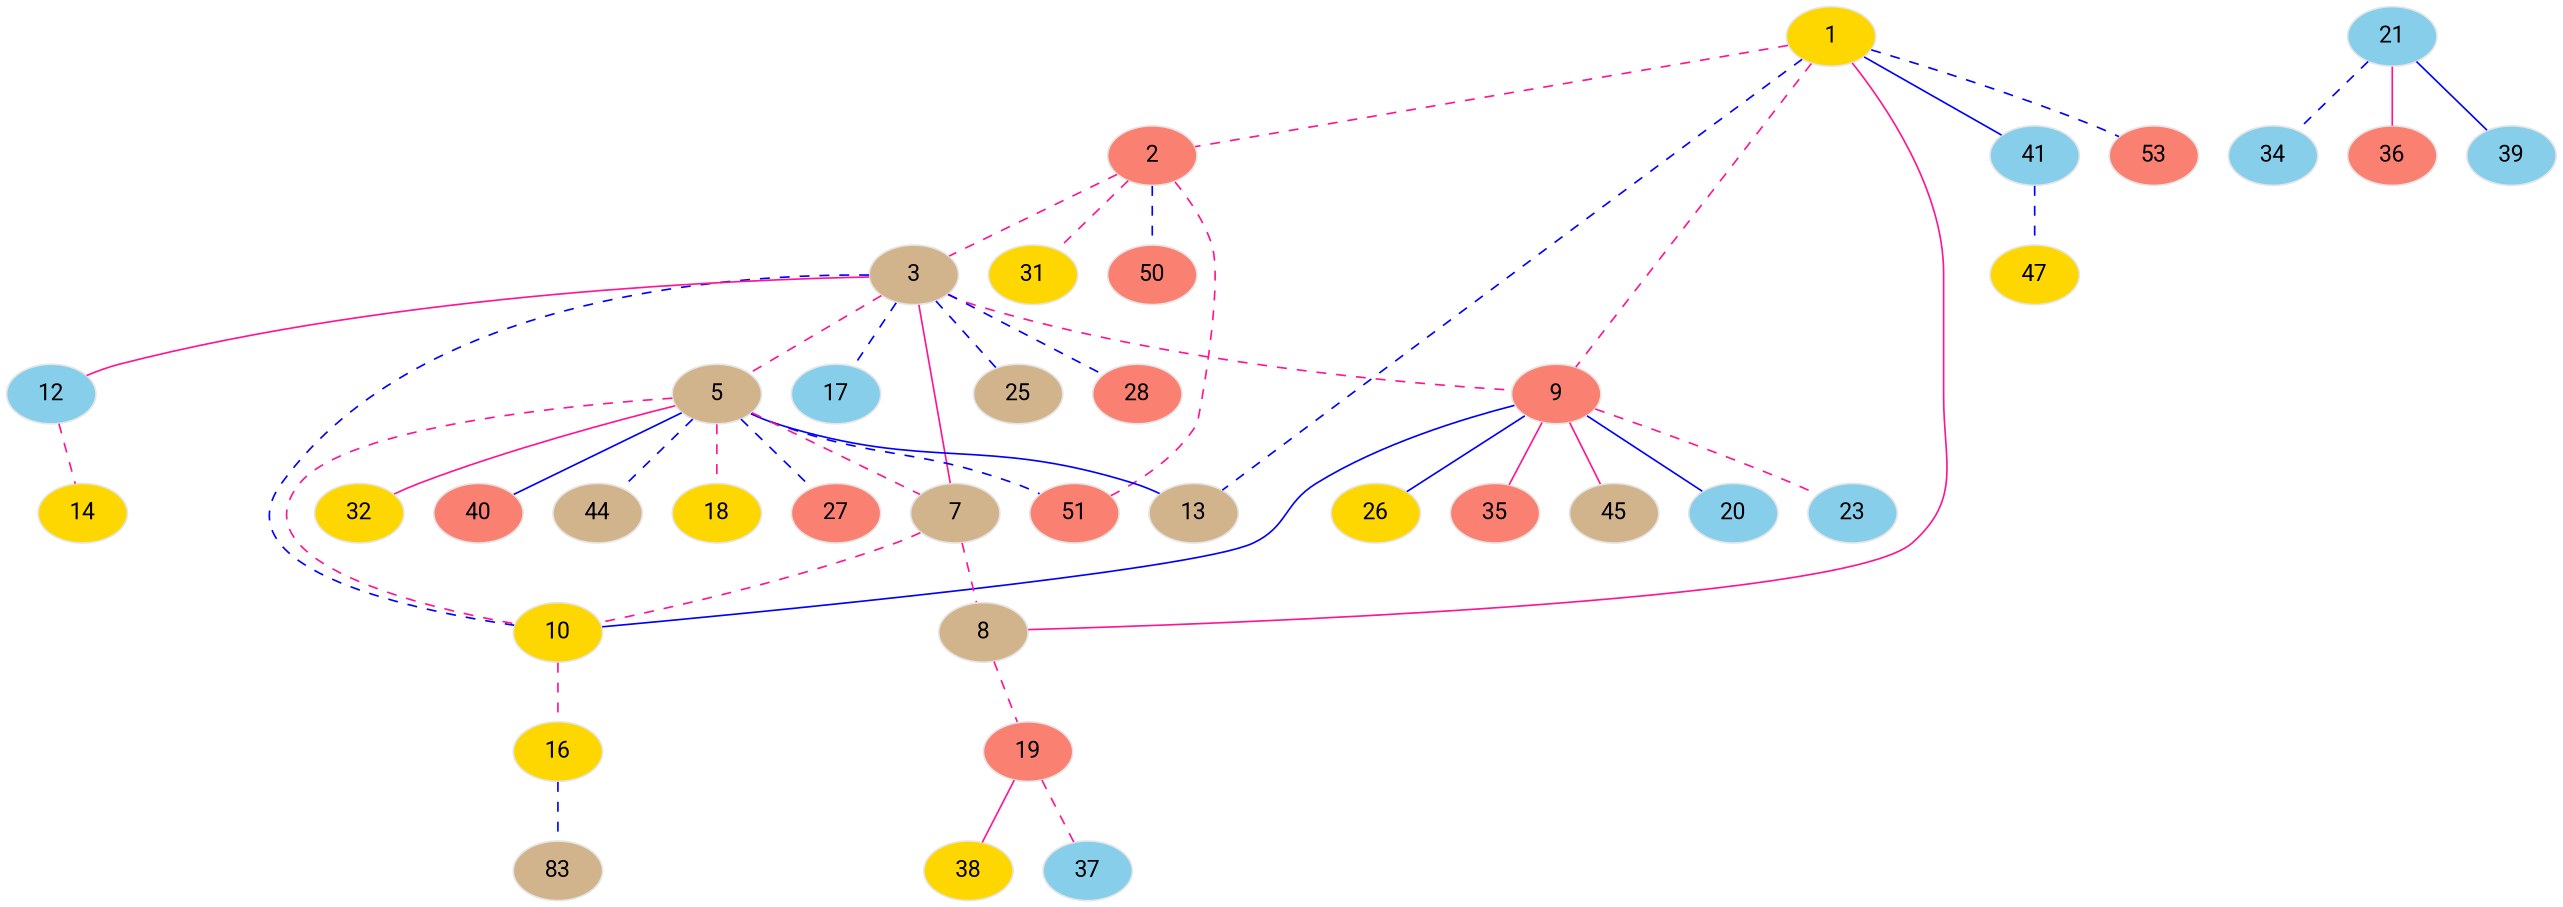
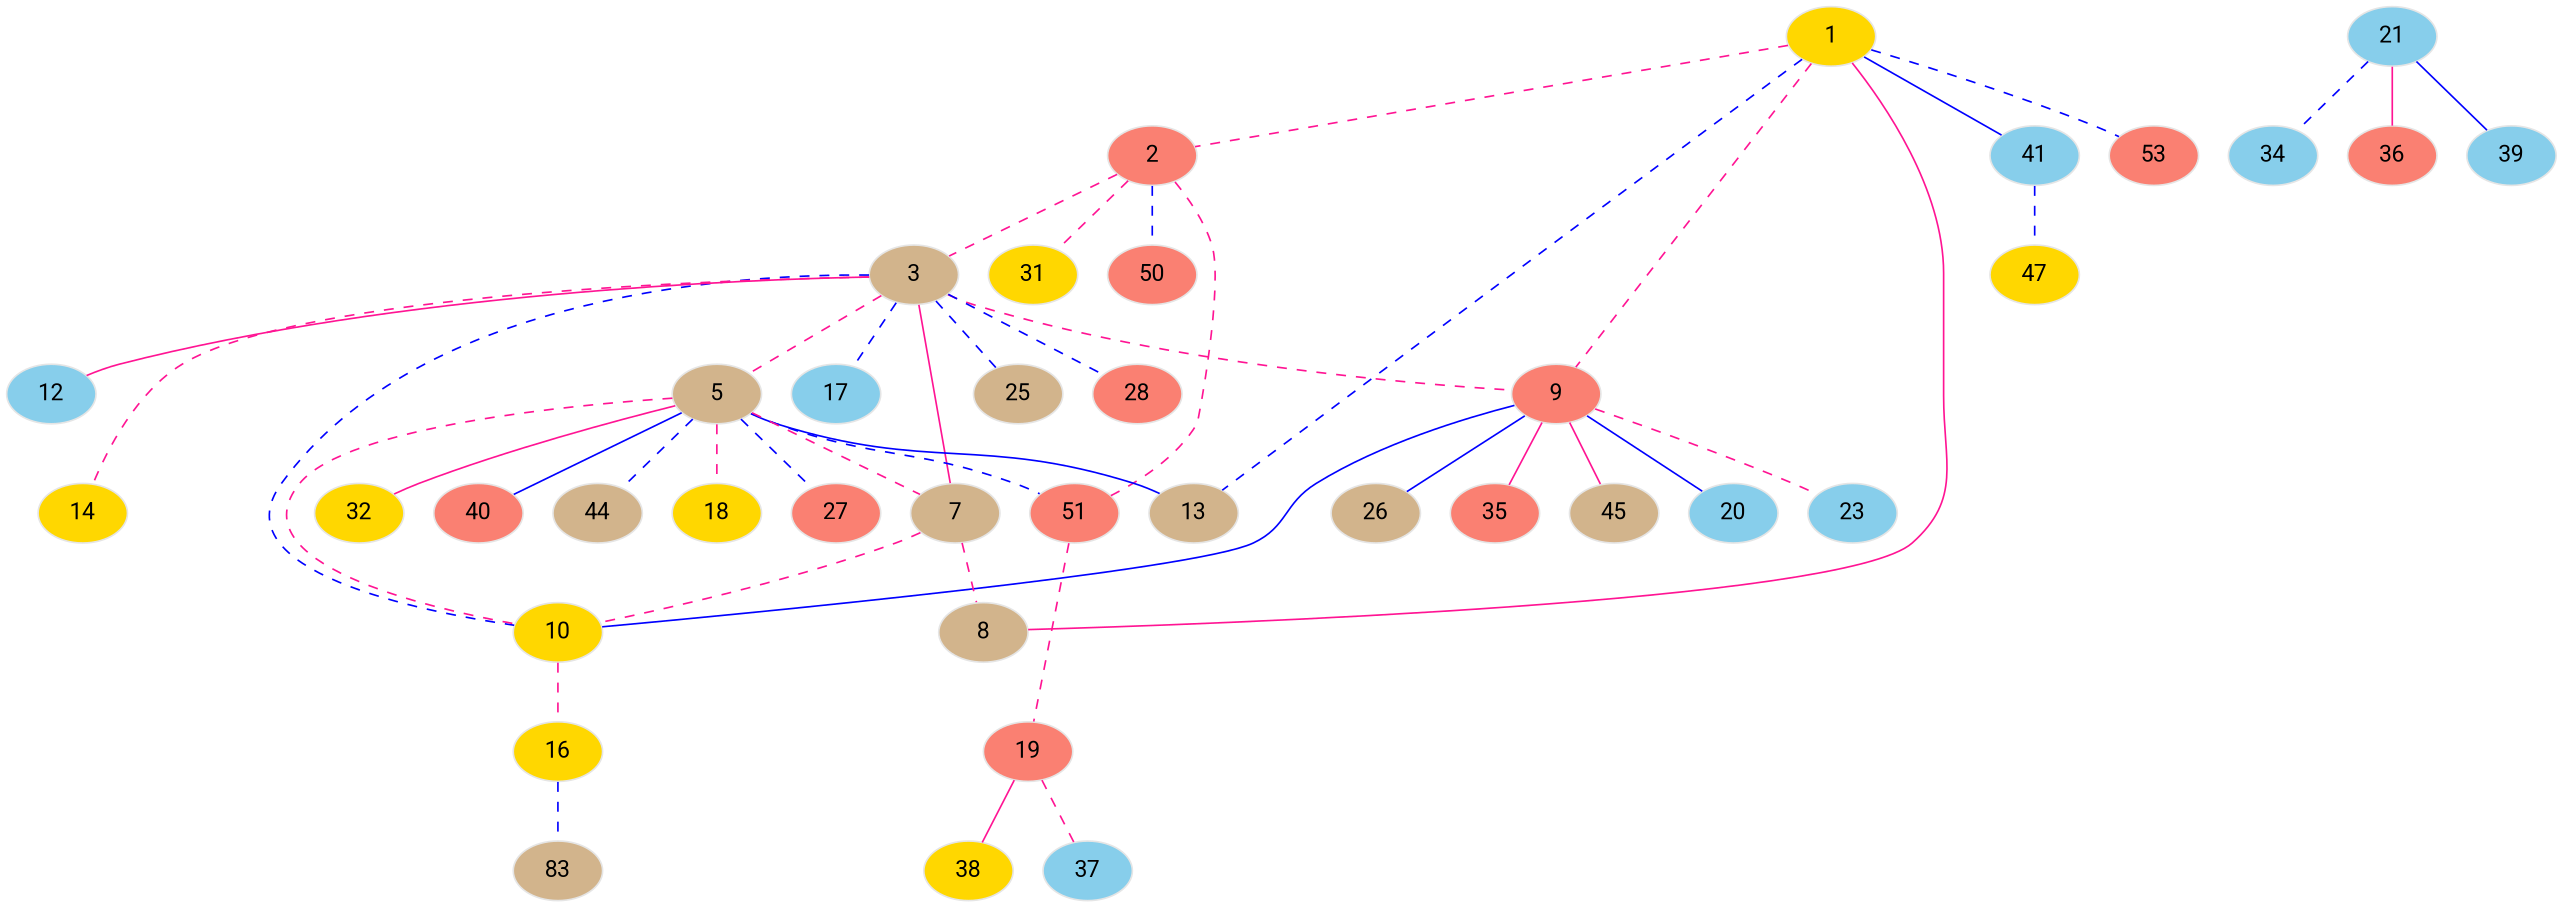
edge "12" -- "14": now "3" -- "14"
node "26": fillcolor gold -> tan
edge "8" -- "19": now "51" -- "19"
